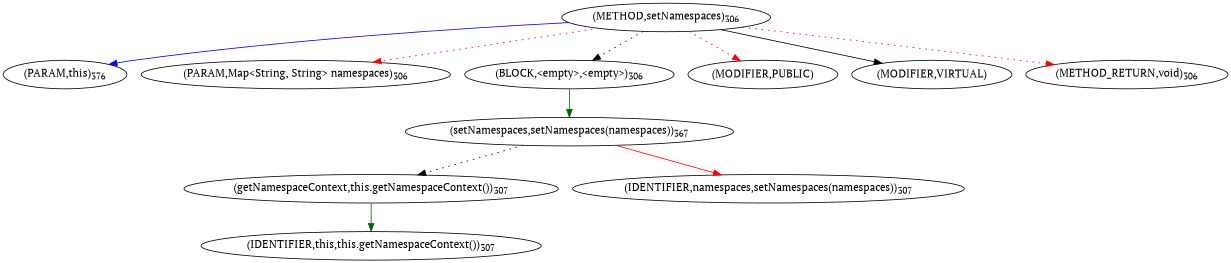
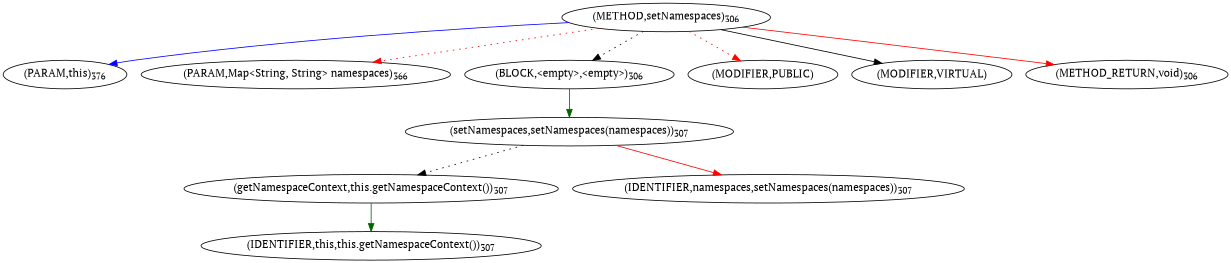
edge "(METHOD,setNamespaces)" -> "(METHOD_RETURN,void)": style dotted -> solid
node "(PARAM,Map<String, String> namespaces)": text "306" -> "366"
node "(setNamespaces,setNamespaces(namespaces))": text "367" -> "307"
